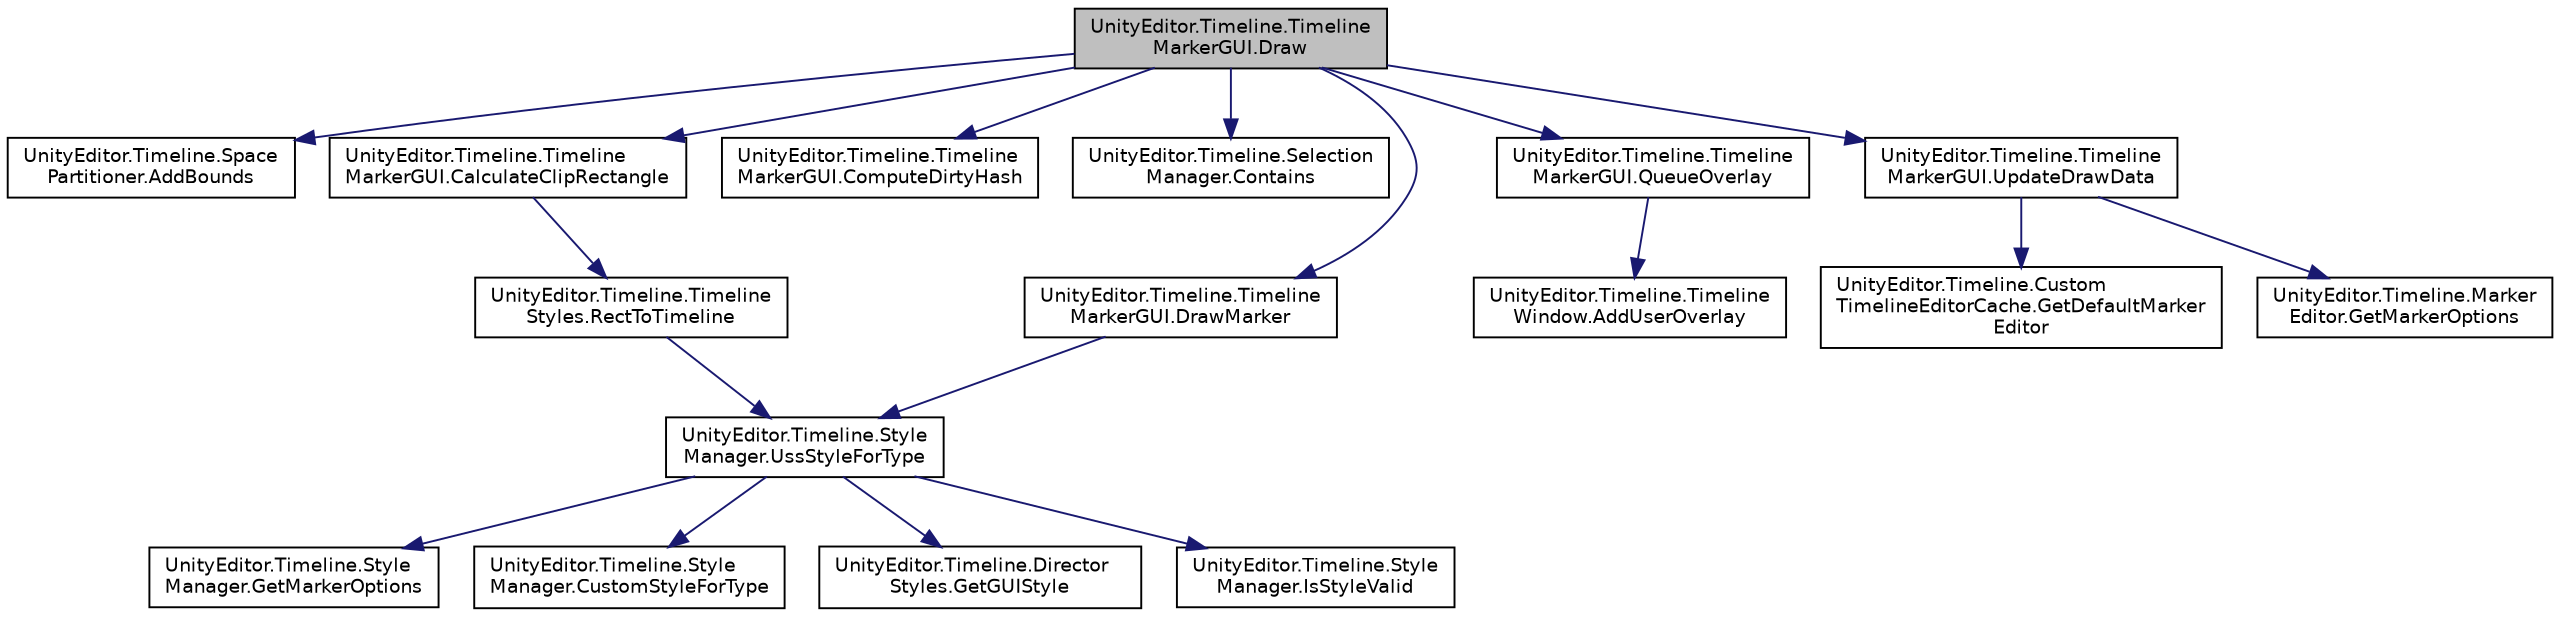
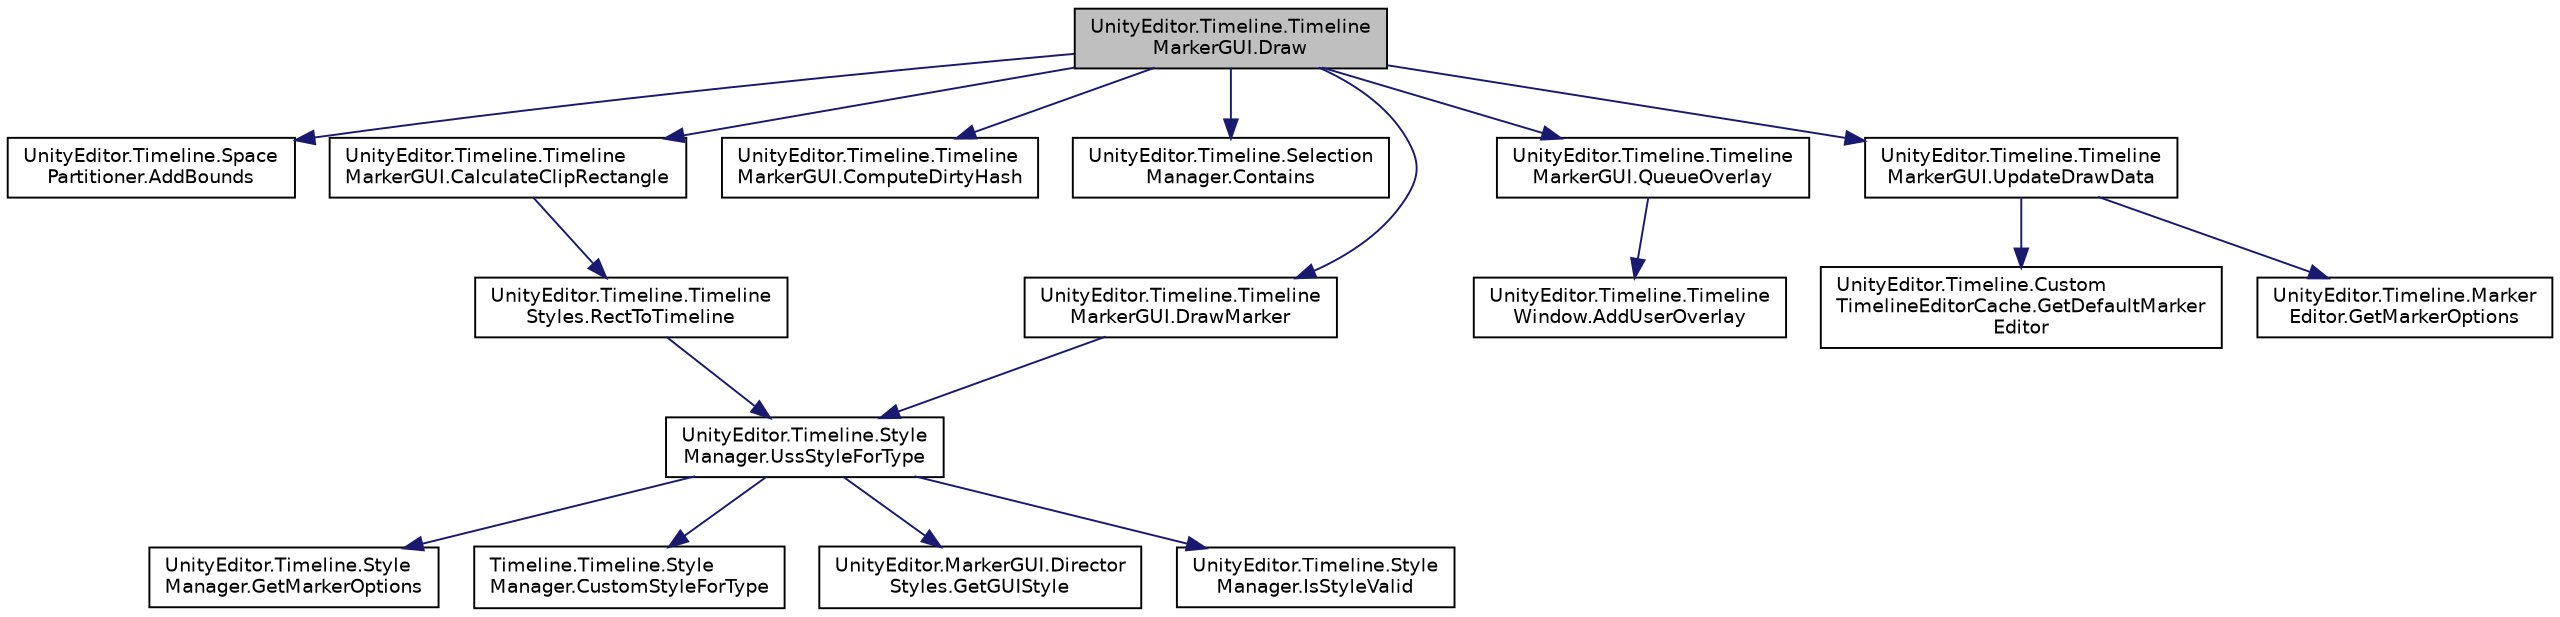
node "UnityEditor.Timeline.Style Manager.CustomStyleForType": label "UnityEditor.Timeline.Style Manager.CustomStyleForType" -> "Timeline.Timeline.Style Manager.CustomStyleForType"
node "UnityEditor.Timeline.Director Styles.GetGUIStyle": label "UnityEditor.Timeline.Director Styles.GetGUIStyle" -> "UnityEditor.MarkerGUI.Director Styles.GetGUIStyle"
